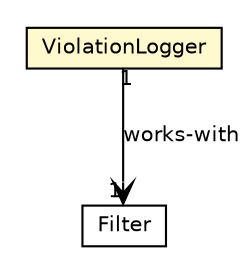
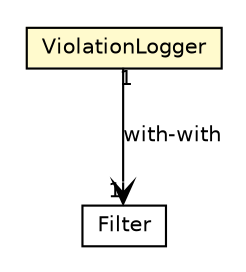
edge "ViolationLogger" -> "Filter": label "works-with" -> "with-with"
